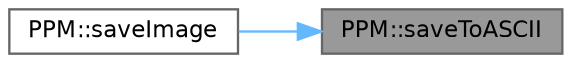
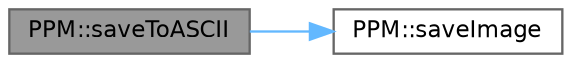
edge "PPM::saveImage" -> "PPM::saveToASCII": reversed
